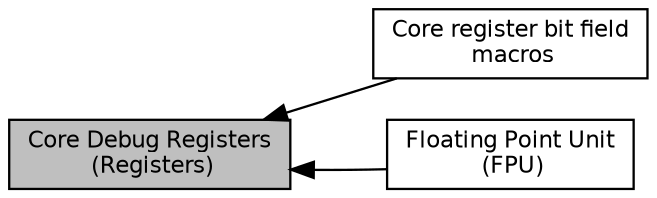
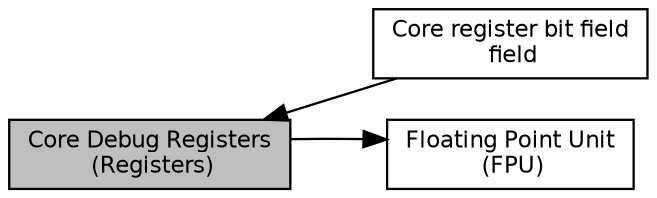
node "Core register bit field macros": label "Core register bit field macros" -> "Core register bit field field"
edge "Floating Point Unit (FPU)" -> "Core Debug Registers (Registers)": reversed
